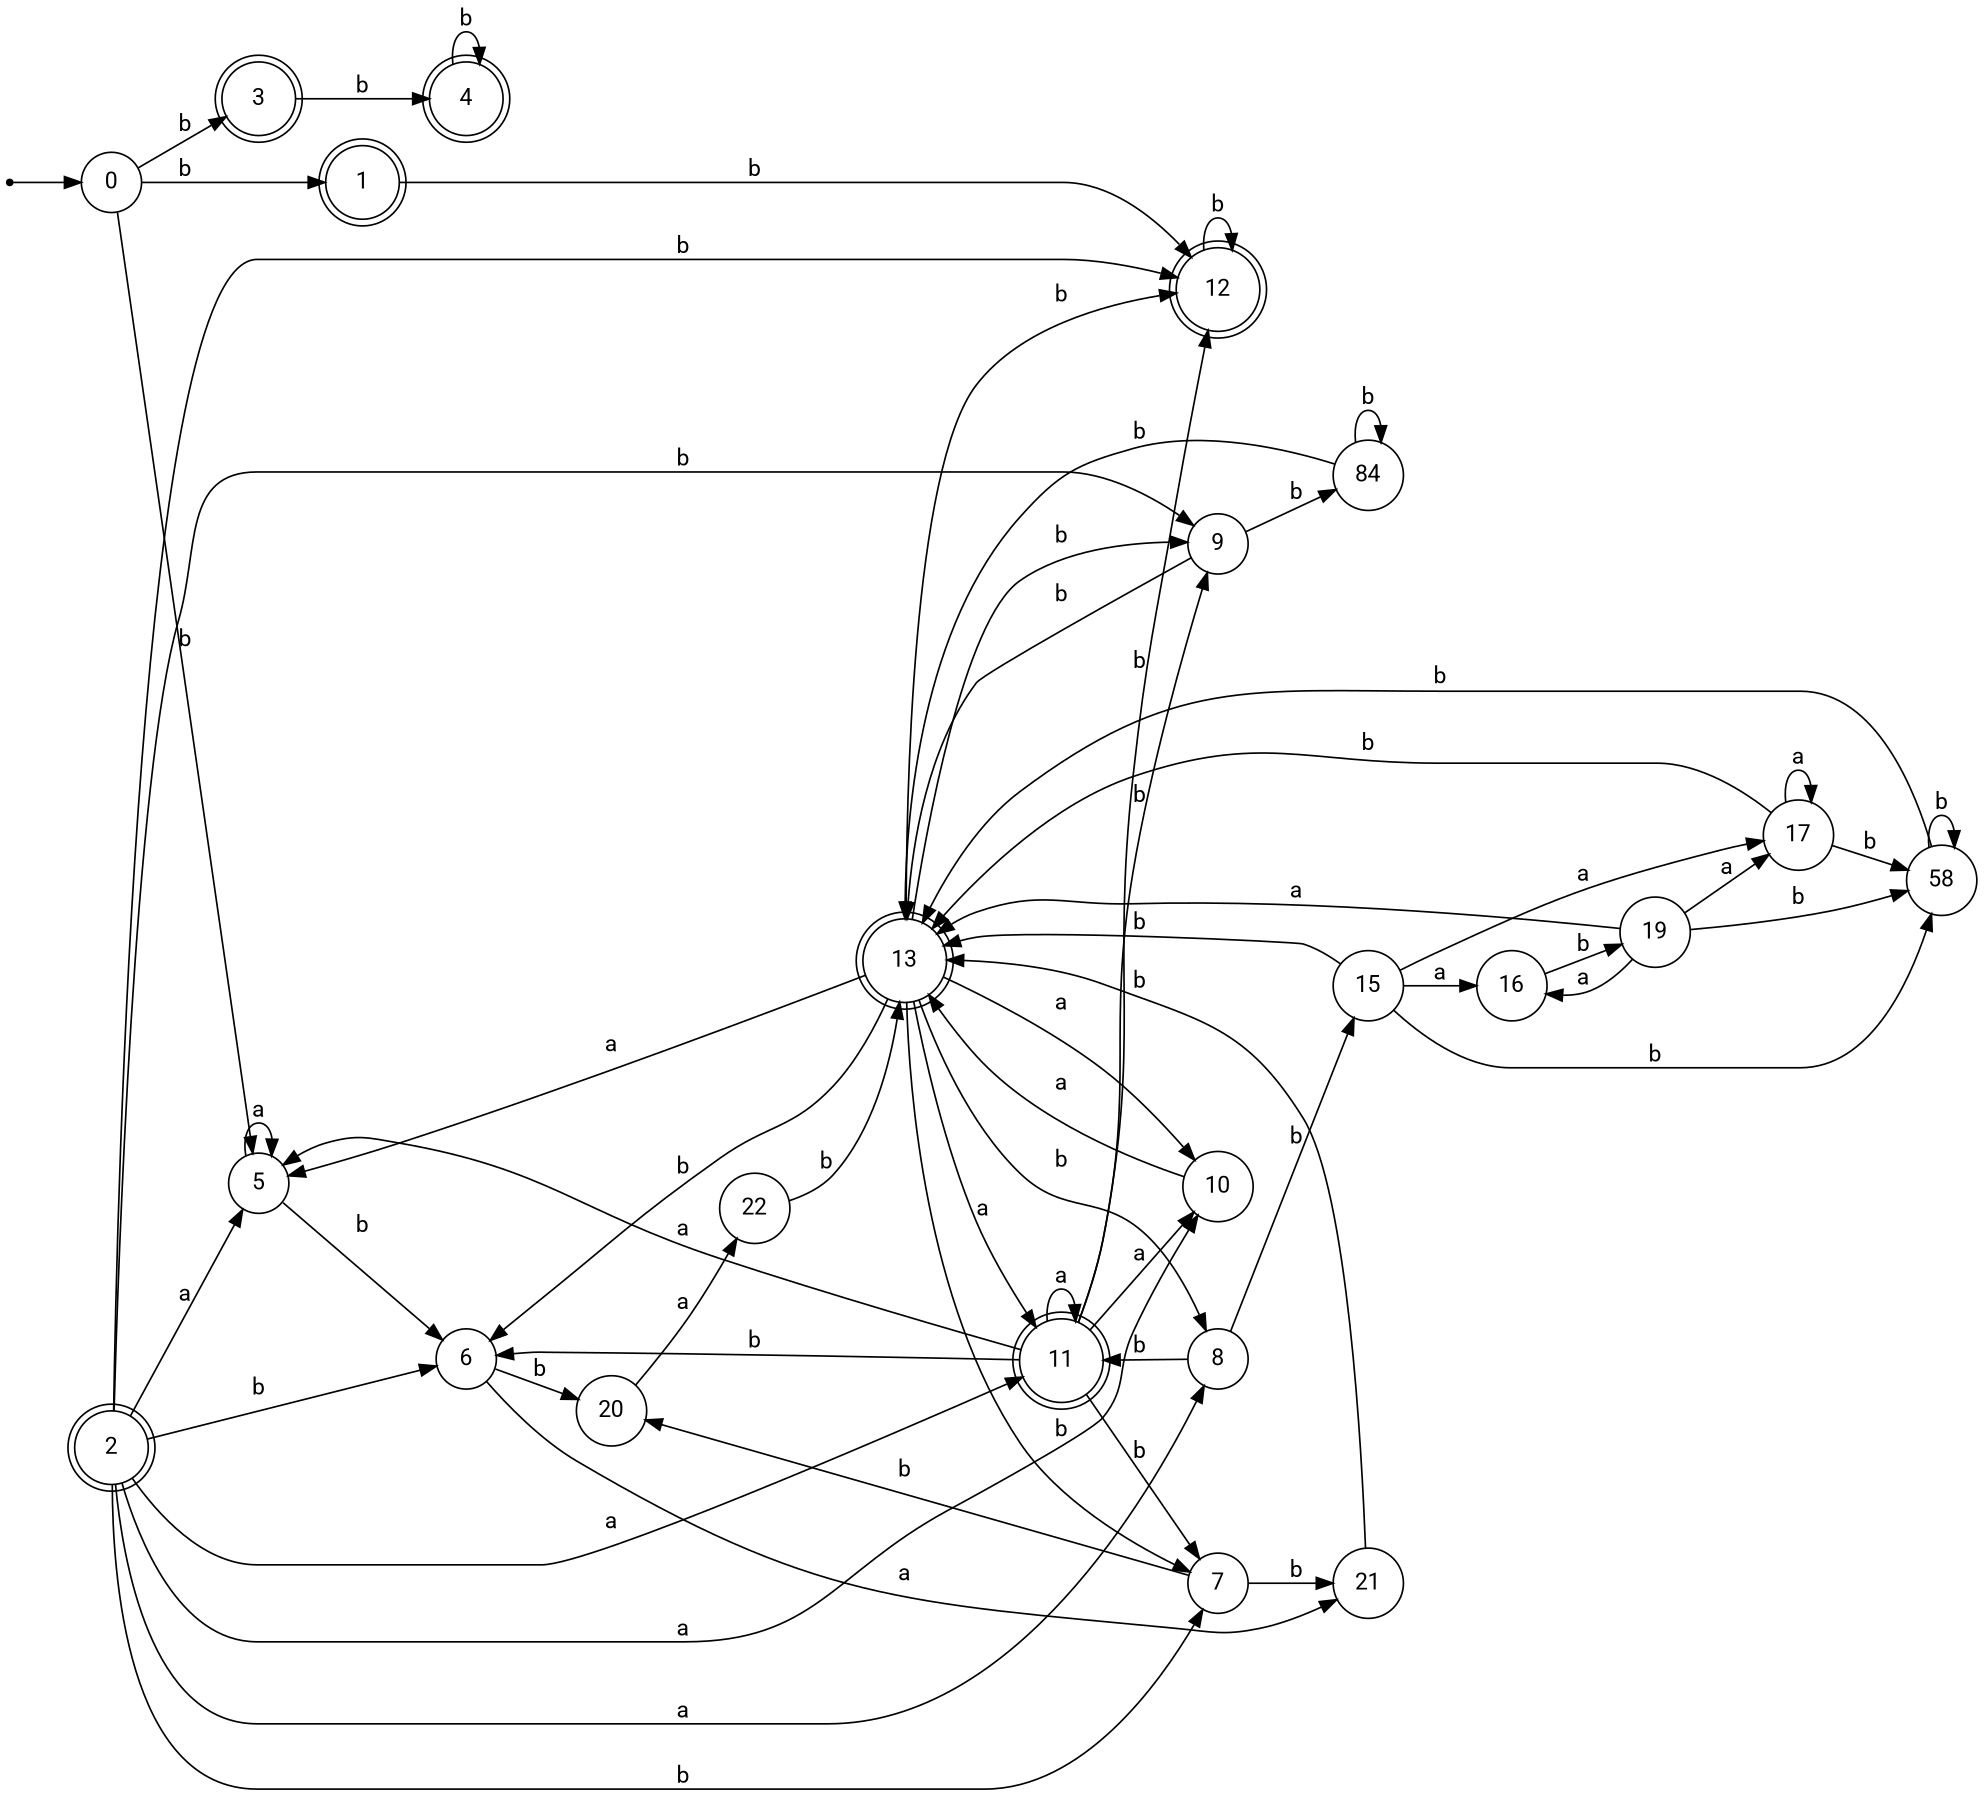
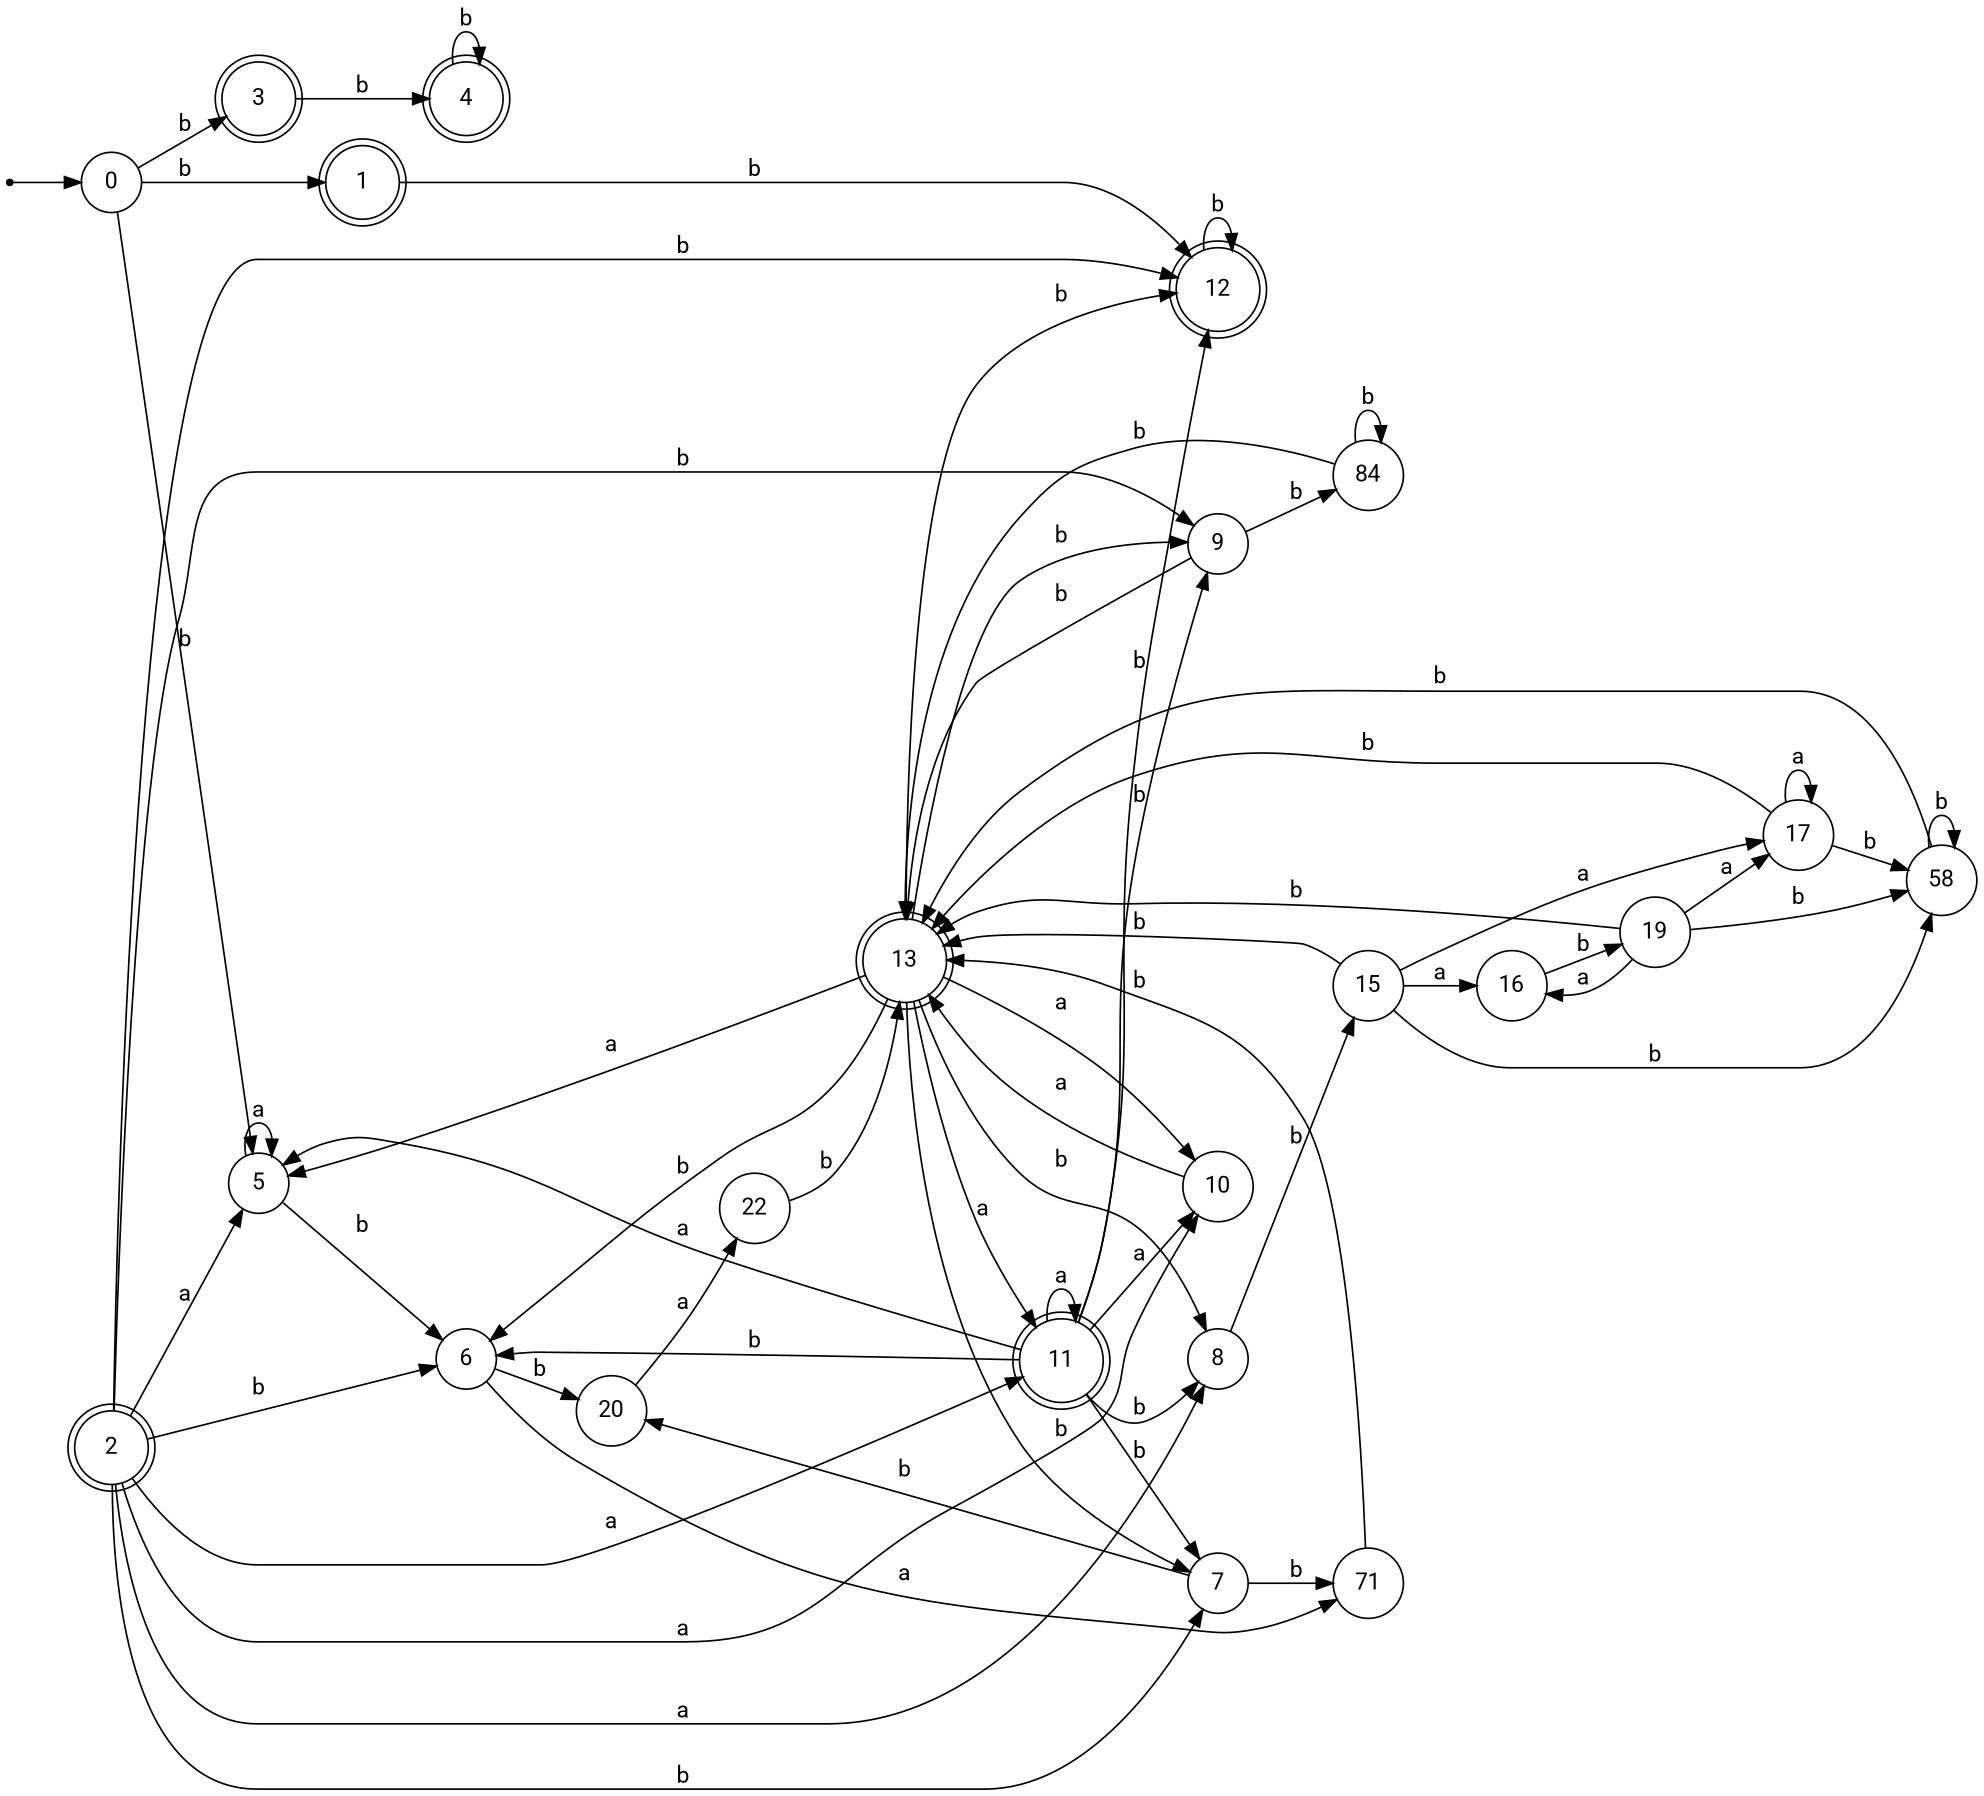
edge "19" -> "13": label "a" -> "b"
edge "8" -> "11": reversed
node "21": label "21" -> "71"
